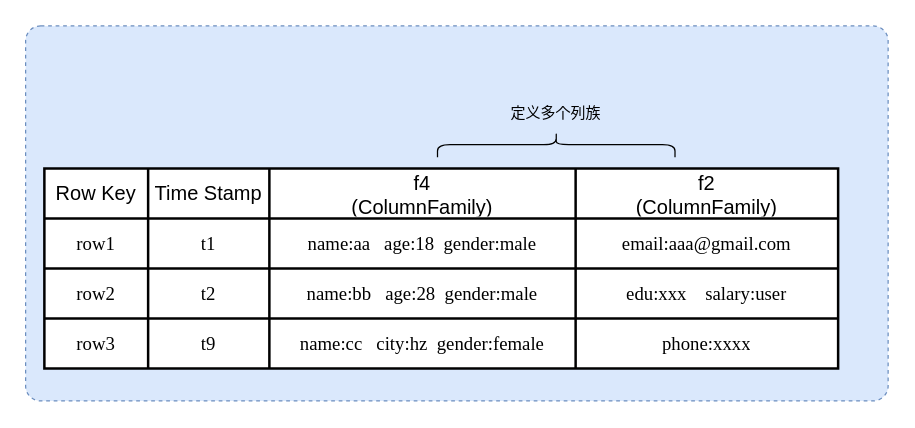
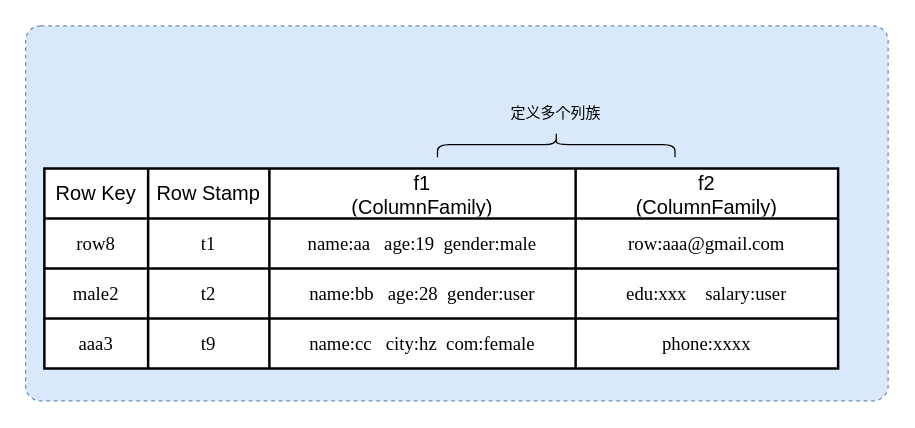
node "Time Stamp": label "Time Stamp" -> "Row Stamp"
node "f4 (ColumnFamily)": label "f4 (ColumnFamily)" -> "f1 (ColumnFamily)"
node "row1": label "row1" -> "row8"
node "name:aa age:18 gender:male": label "name:aa age:18 gender:male" -> "name:aa age:19 gender:male"
node "email:aaa@gmail.com": label "email:aaa@gmail.com" -> "row:aaa@gmail.com"
node "row2": label "row2" -> "male2"
node "name:bb age:28 gender:male": label "name:bb age:28 gender:male" -> "name:bb age:28 gender:user"
node "row3": label "row3" -> "aaa3"
node "name:cc city:hz gender:female": label "name:cc city:hz gender:female" -> "name:cc city:hz com:female"
